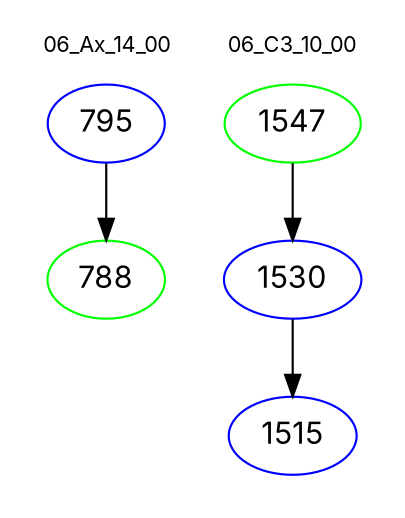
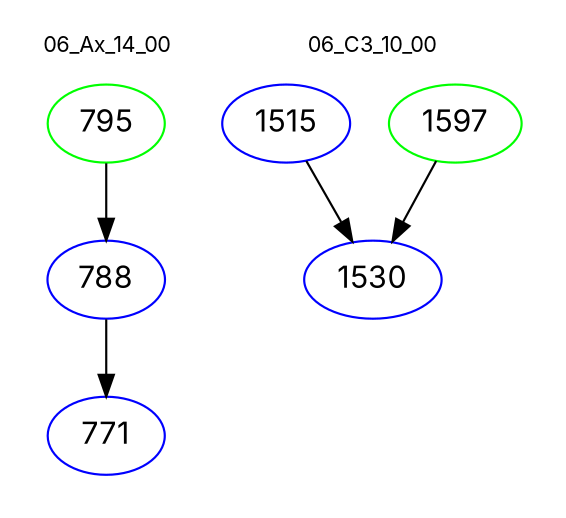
node "795": color blue -> green
node "1547": label "1547" -> "1597"
node "788": color green -> blue
edge "1530" -> "1515": reversed
node "771": added
